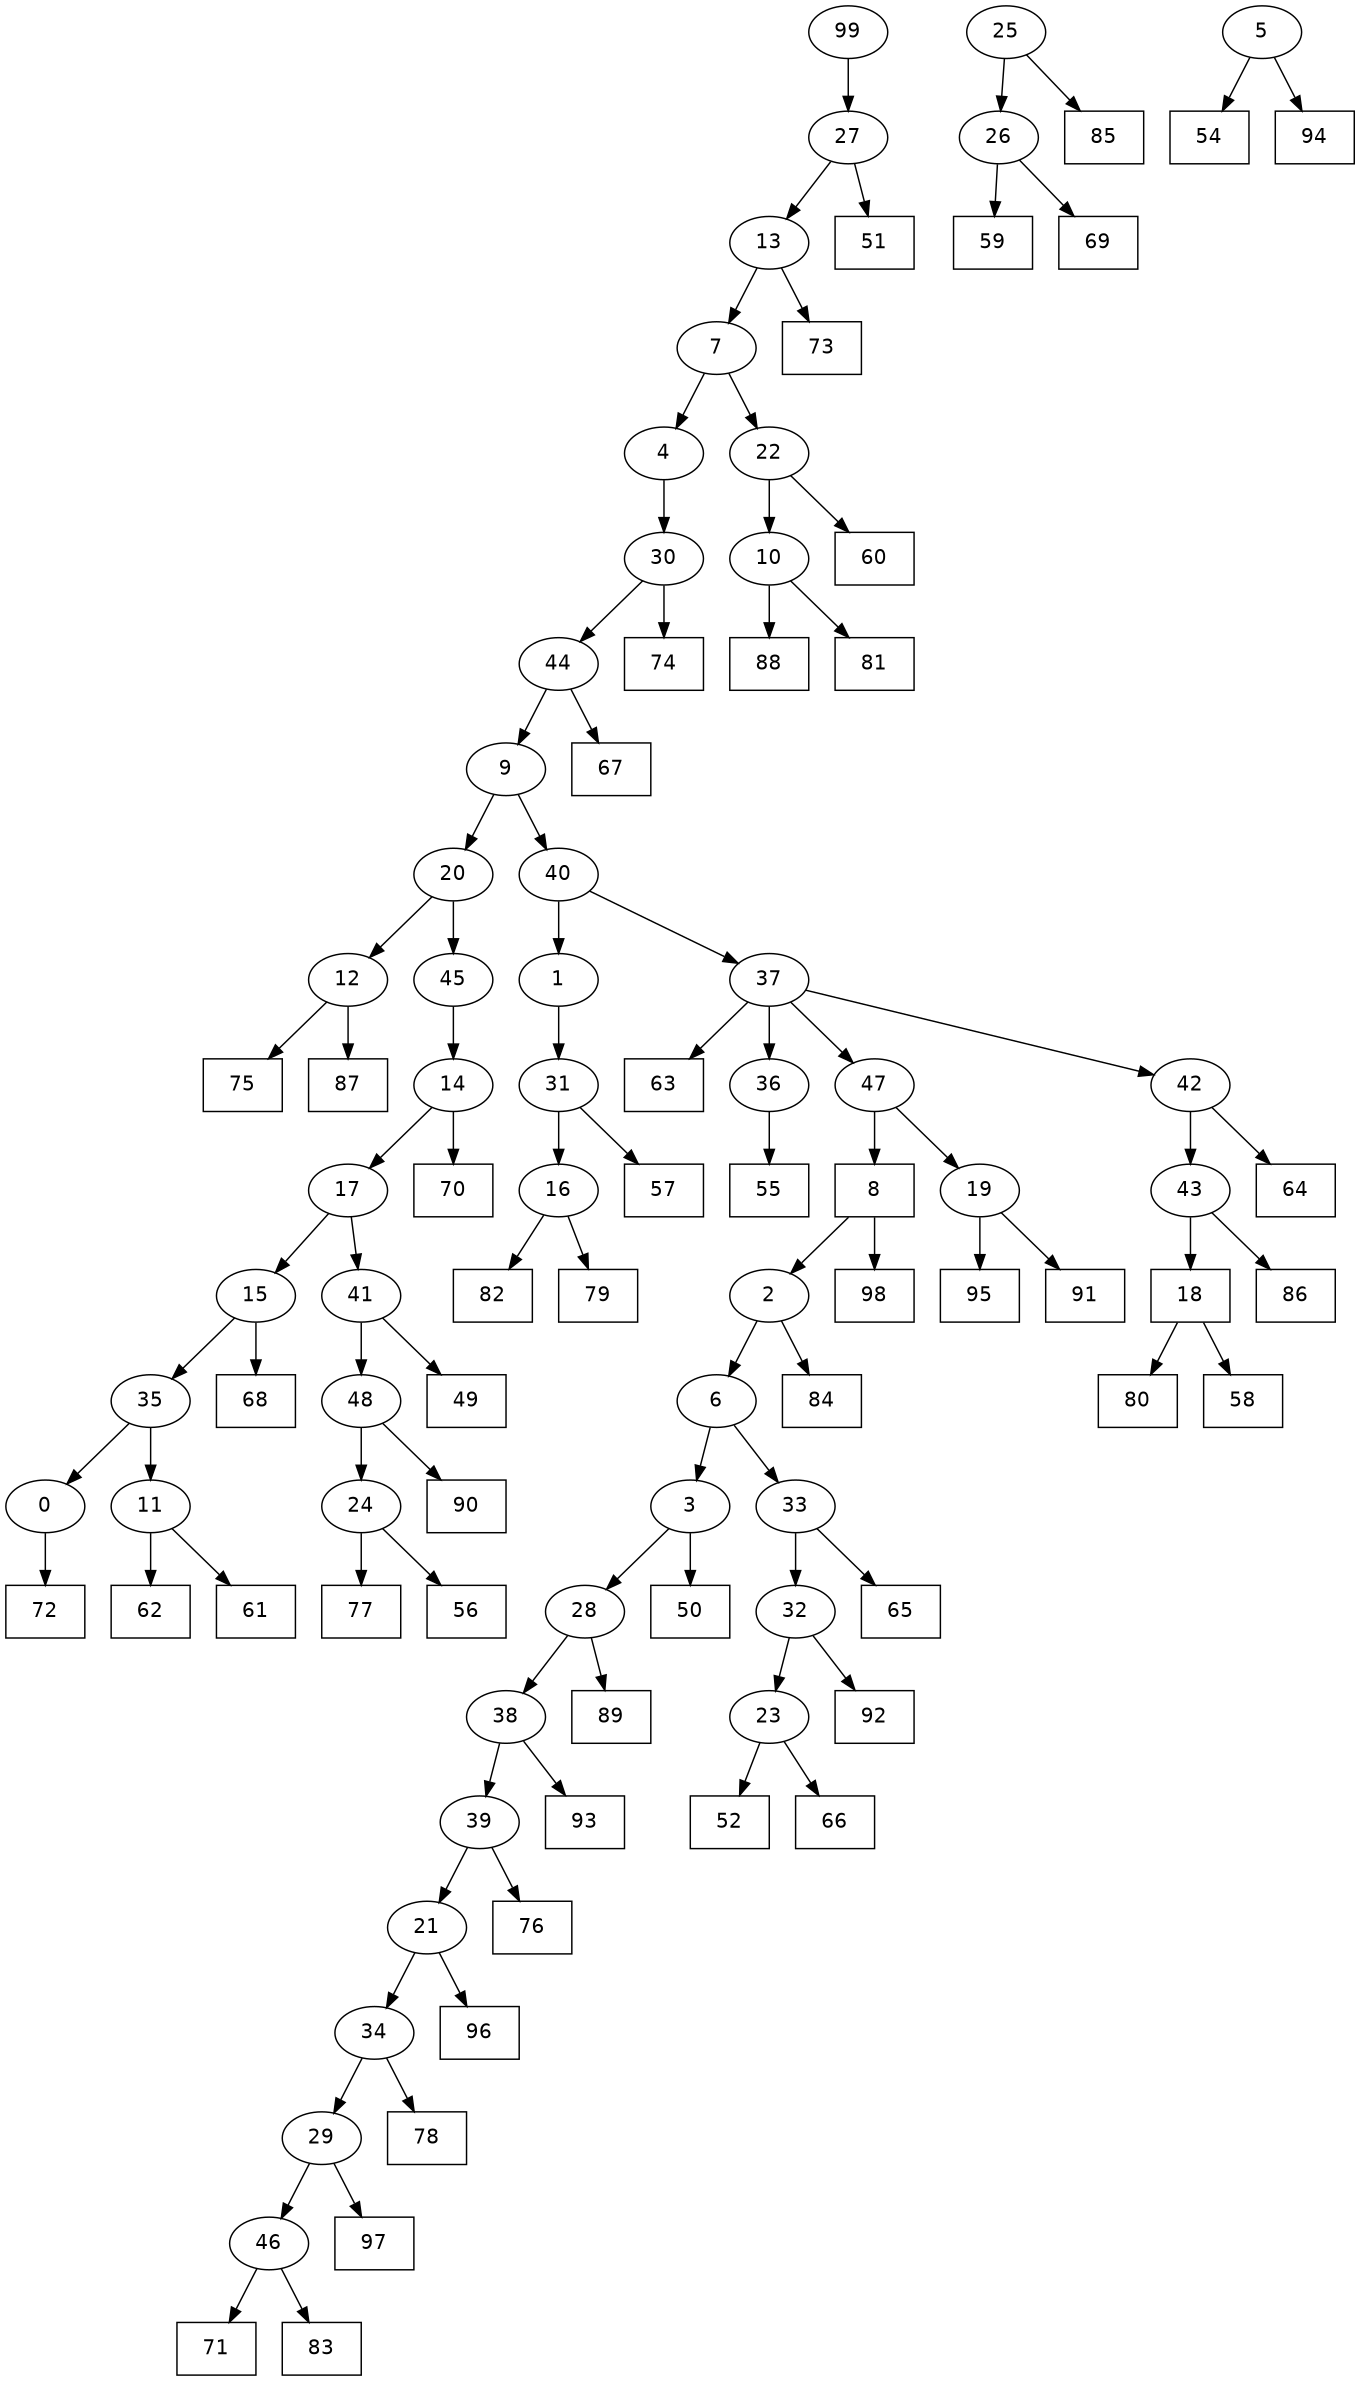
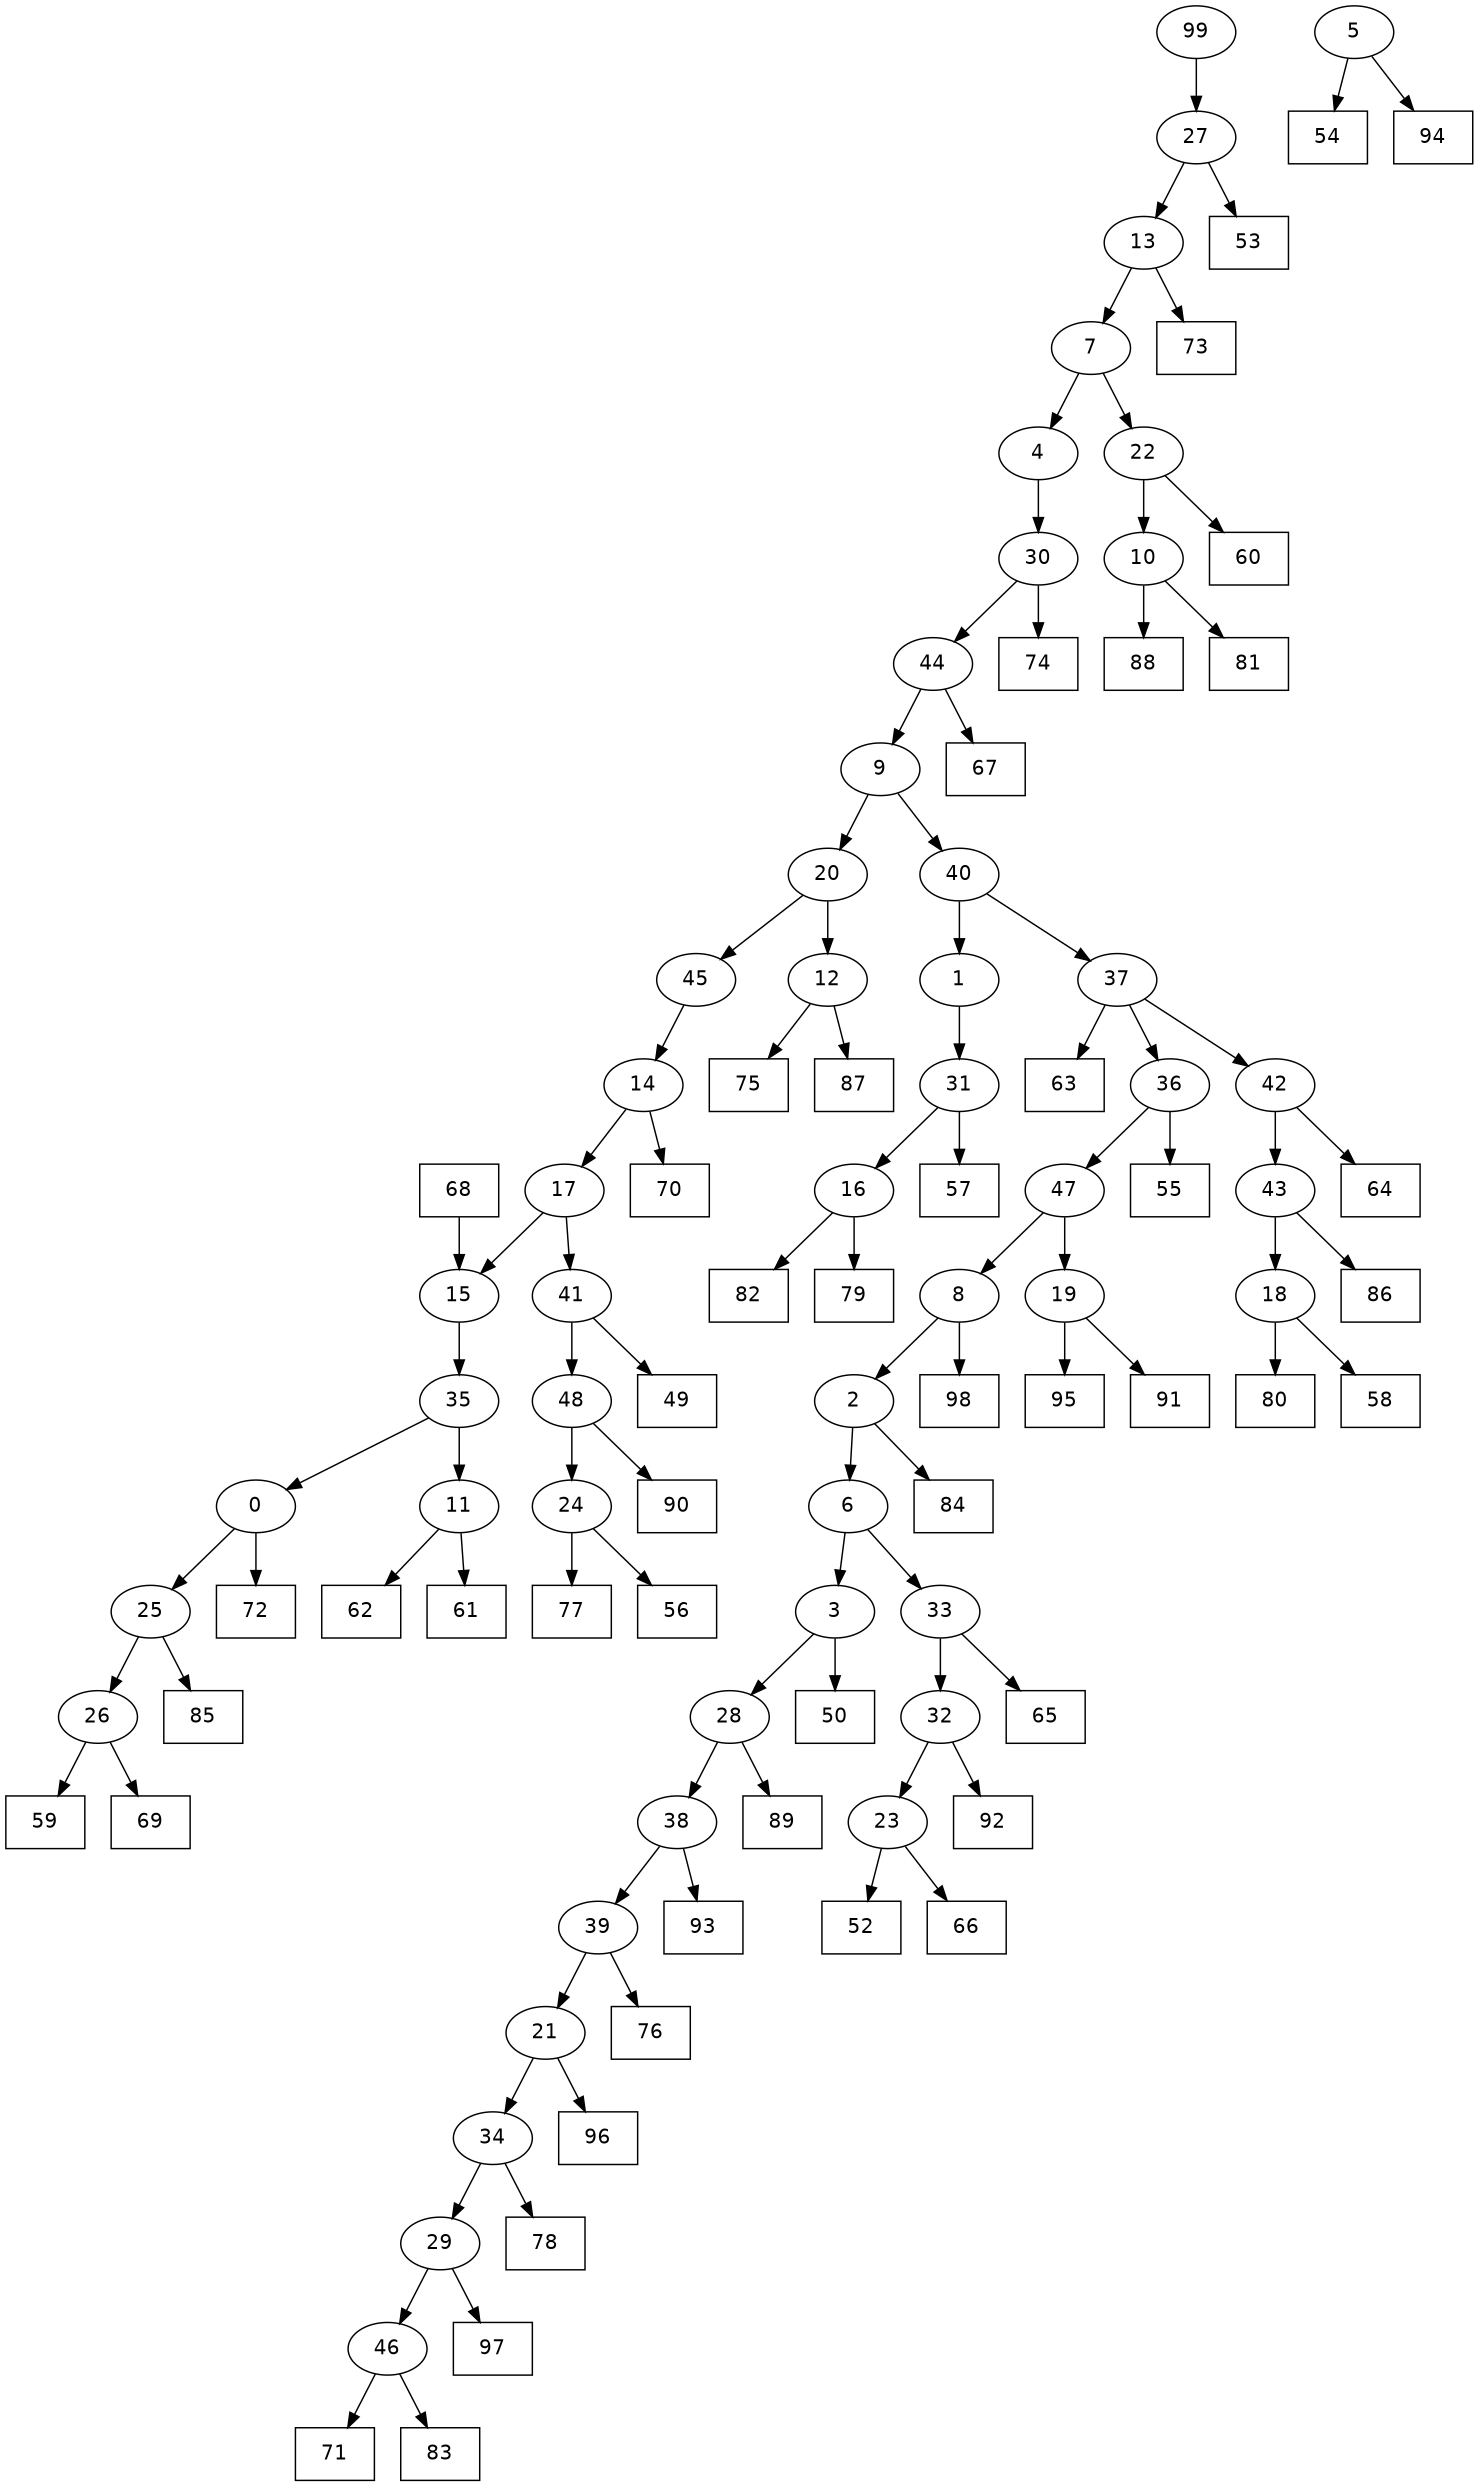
node "51": label "51" -> "53"
edge "37" -> "47": now "36" -> "47"
node "8": shape box -> ellipse
node "18": shape box -> ellipse
edge "15" -> "68": reversed
edge "0" -> "25": added
